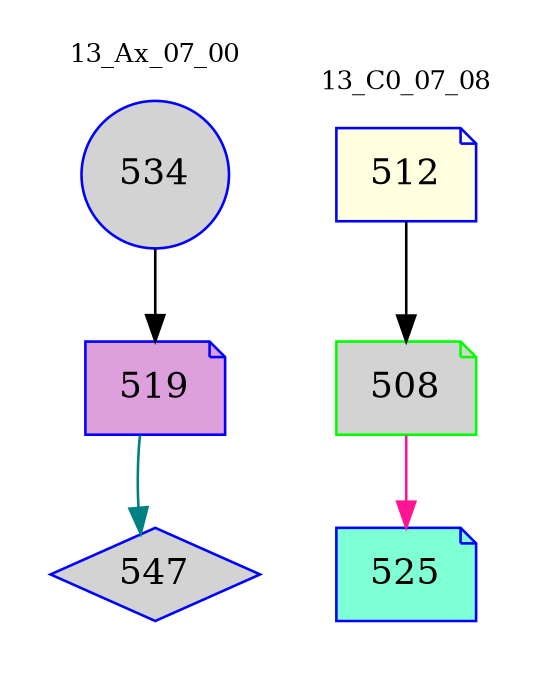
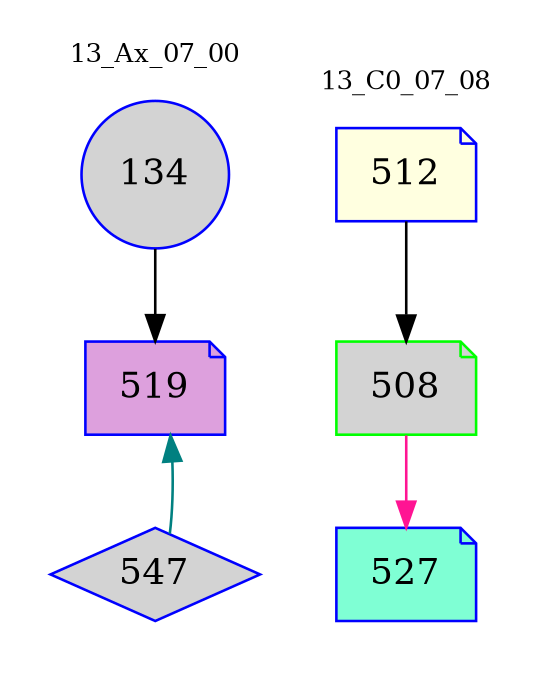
node "534": label "534" -> "134"
edge "519" -> "547": reversed
node "525": label "525" -> "527"
